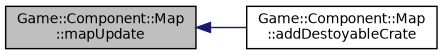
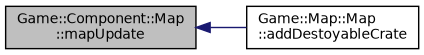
node "Game::Component::Map ::addDestoyableCrate": label "Game::Component::Map ::addDestoyableCrate" -> "Game::Map::Map ::addDestoyableCrate"
